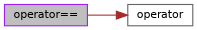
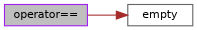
node "operator": label "operator" -> "empty"
